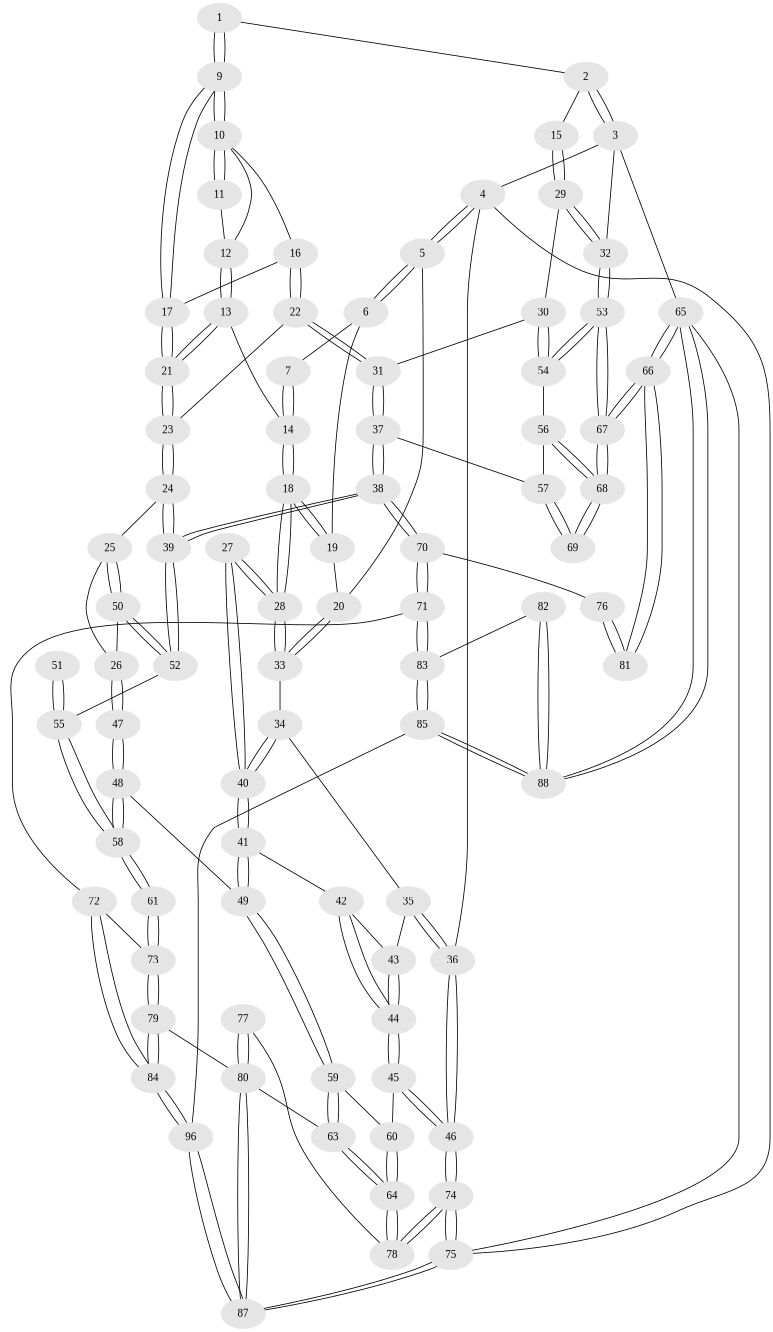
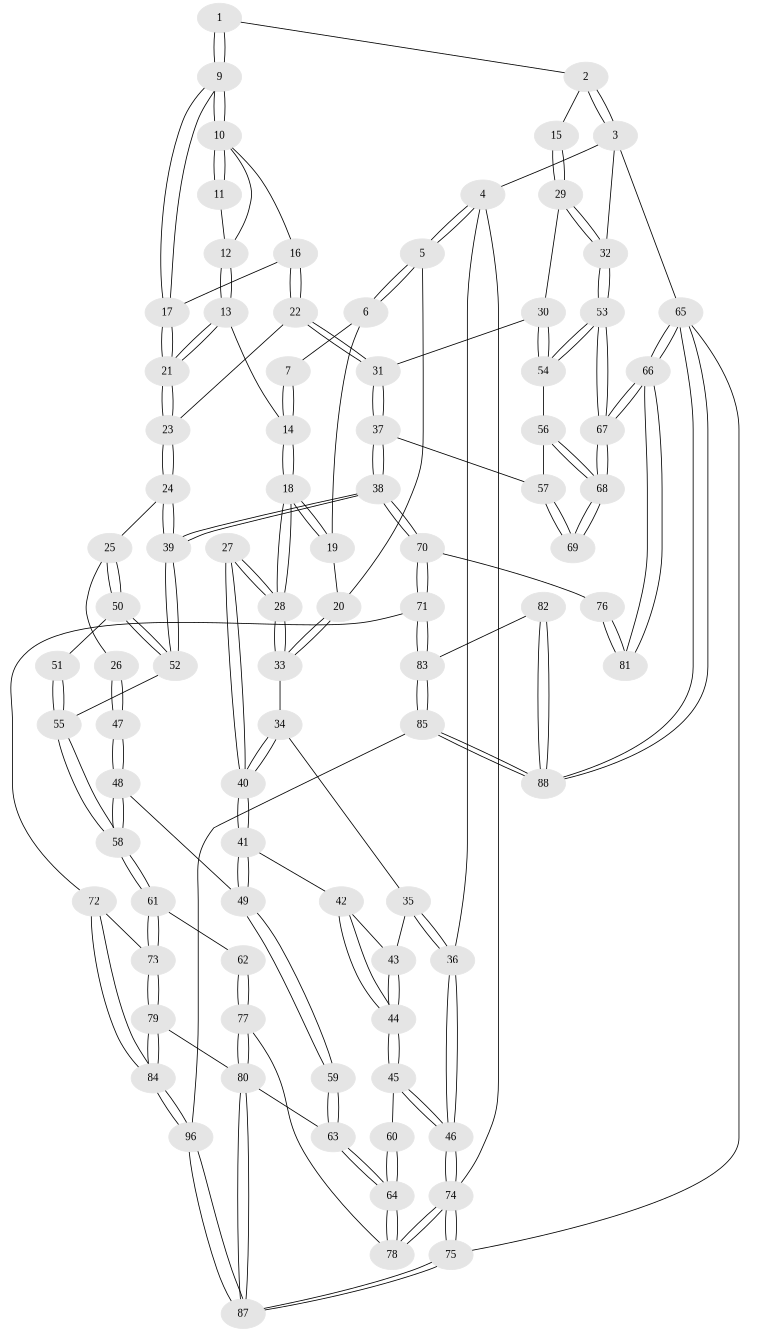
edge "50" -- "26": now "50" -- "51"
edge "4" -- "75": now "4" -- "74"
node "62": added
edge "59" -- "60": removed
